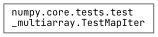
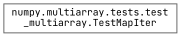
node "numpy.core.tests.test _multiarray.TestMapIter": label "numpy.core.tests.test _multiarray.TestMapIter" -> "numpy.multiarray.tests.test _multiarray.TestMapIter"
